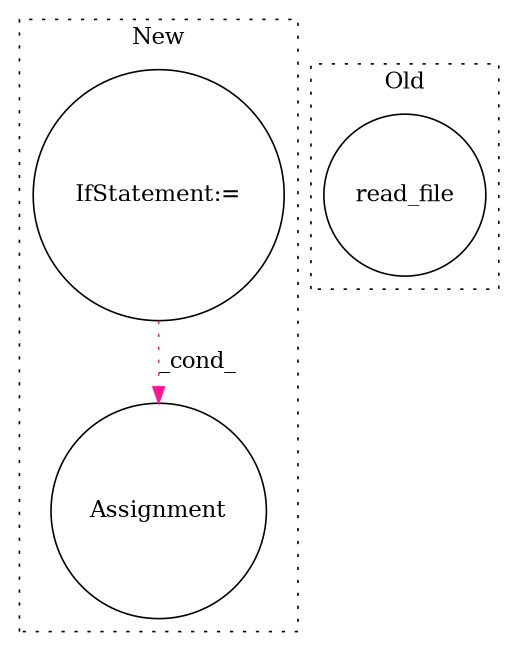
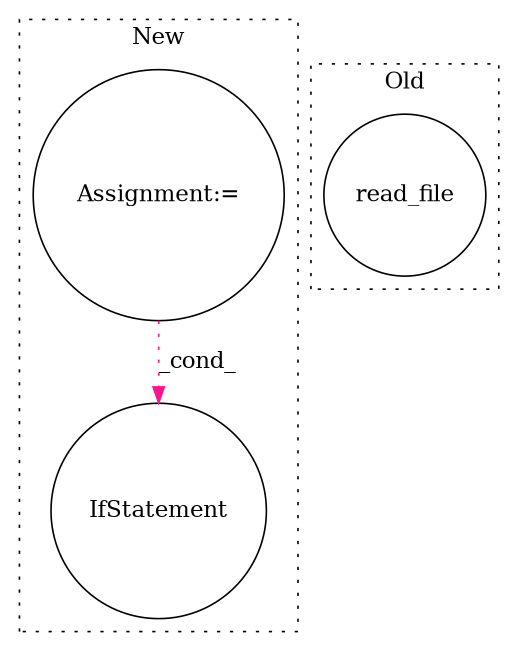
node "IfStatement:=": label "IfStatement:=" -> "Assignment:="
node "Assignment": label "Assignment" -> "IfStatement"
